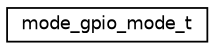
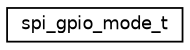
node "mode_gpio_mode_t": label "mode_gpio_mode_t" -> "spi_gpio_mode_t"
